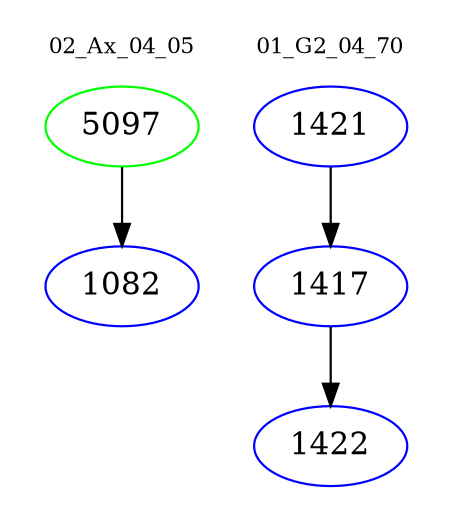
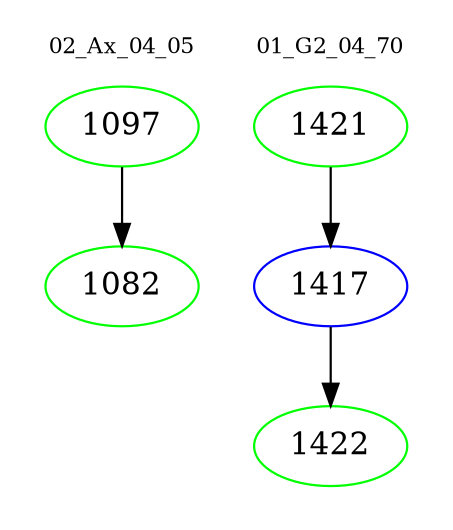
node "5097": label "5097" -> "1097"
node "1421": color blue -> green
node "1082": color blue -> green
node "1422": color blue -> green
